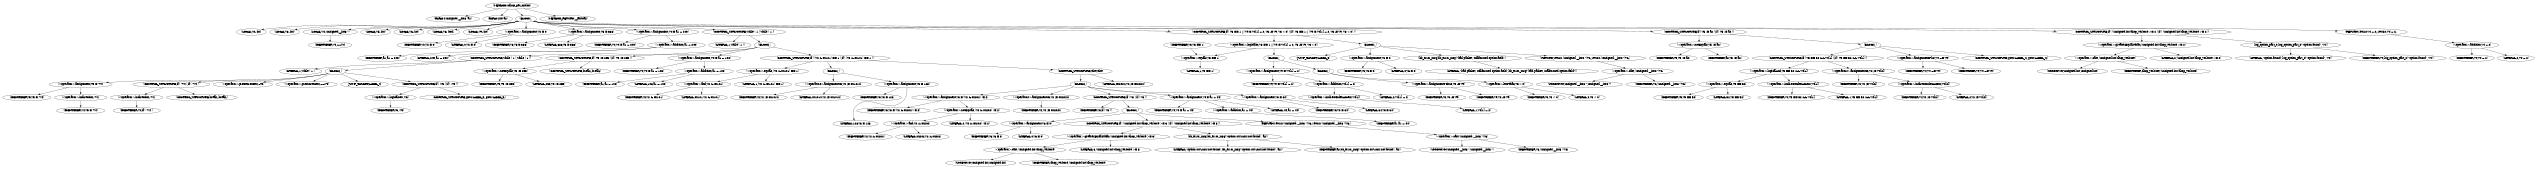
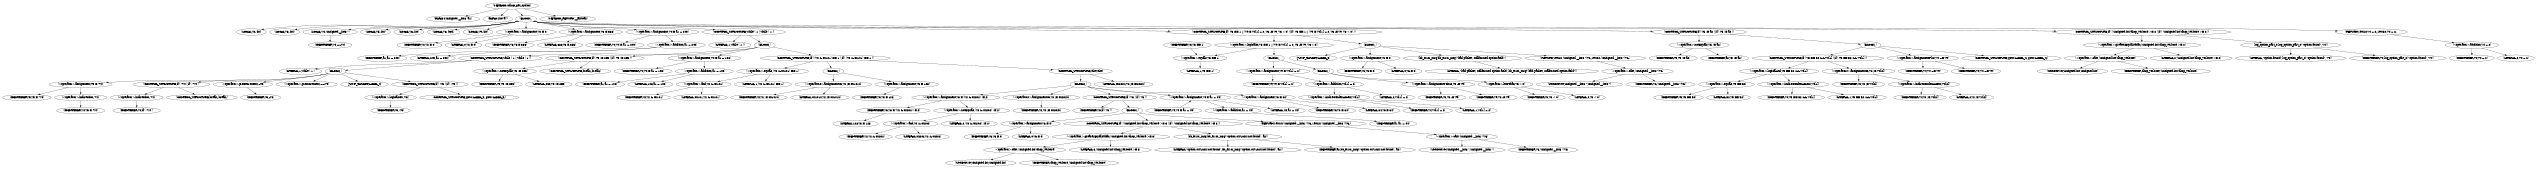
node "(PARAM,int a2)": label "(PARAM,int a2)" -> "(PARAM,int a7)"
node "(IDENTIFIER,v3,--v3)": added
edge "(<operator>.assignment,v3 = 128)" -> "(LITERAL,128,v3 = 128)": now "(IDENTIFIER,v8,v8 = (v2 & 0x202) != 2)" -> "(LITERAL,128,v3 = 128)"
edge "(<operator>.assignment,v4 = a1 + 44)" -> "(IDENTIFIER,v4,v4 = a1 + 44)": reversed
node "(IDENTIFIER,v4,v4[1] + 2)": added
